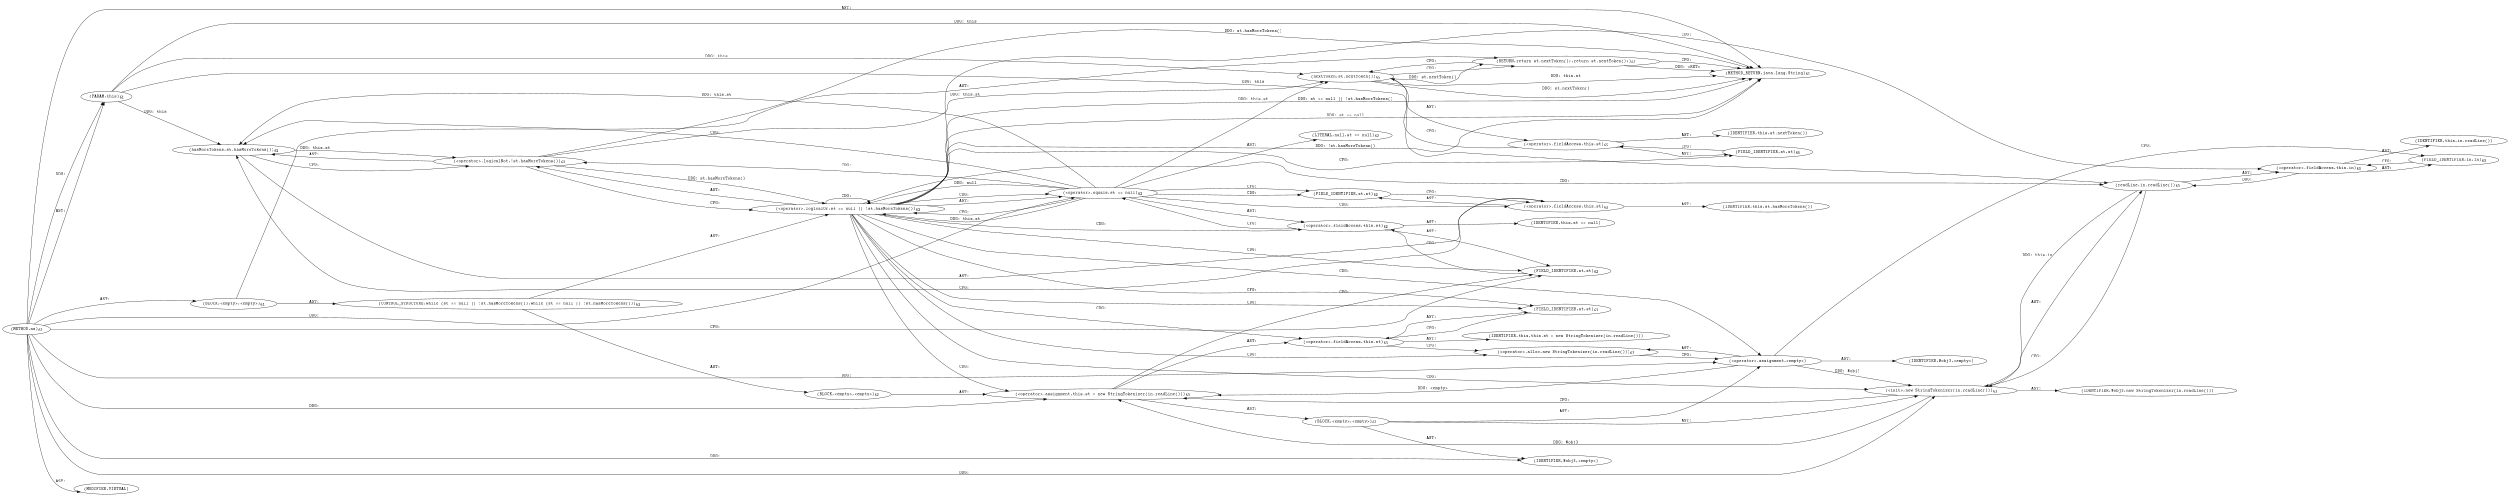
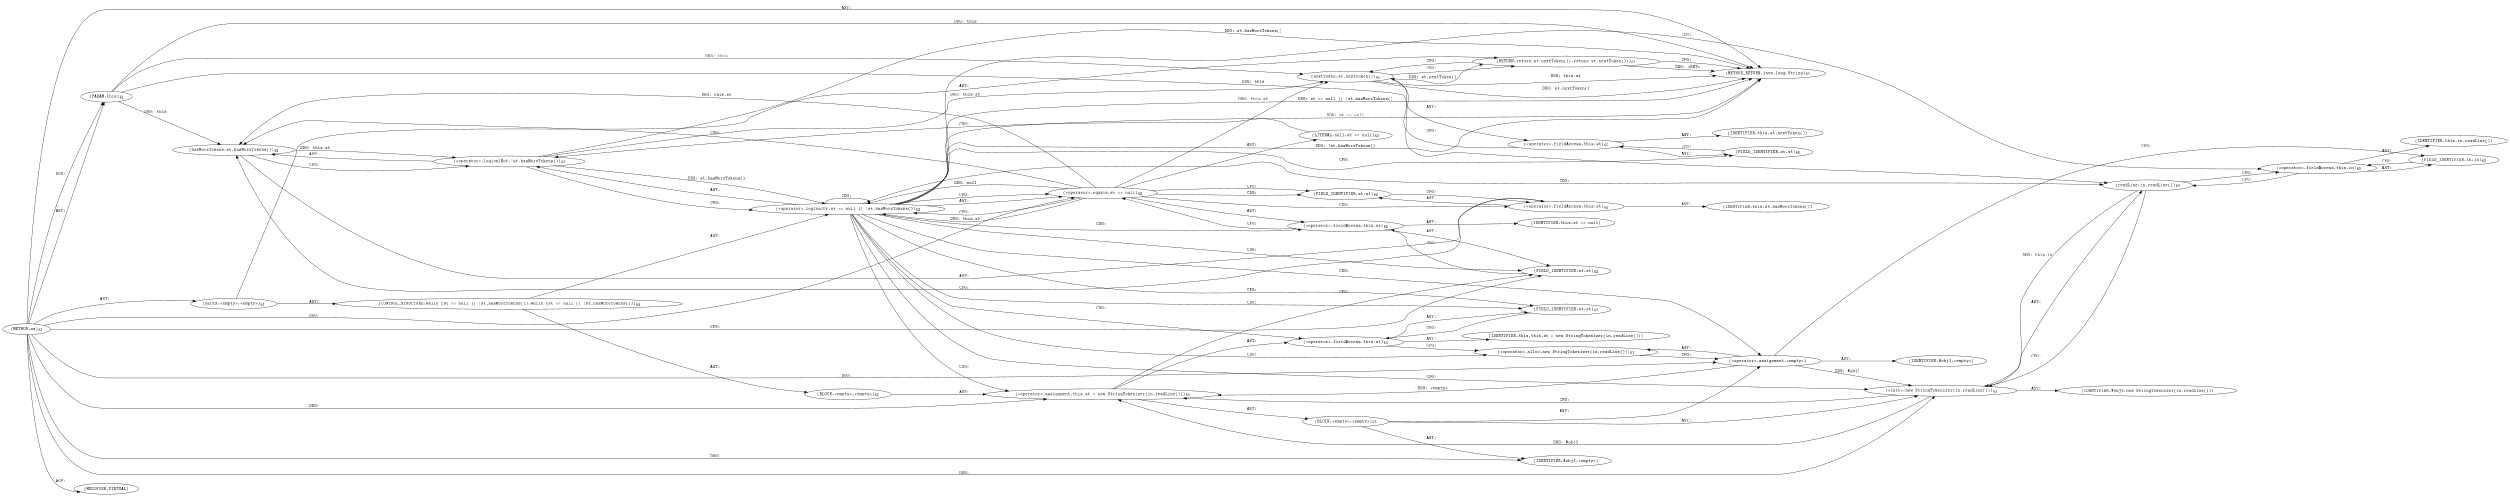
edge "(<operator>.equals,st == null)" -> "(<operator>.logicalNot,!st.hasMoreTokens())": now "(LITERAL,null,st == null)" -> "(<operator>.logicalNot,!st.hasMoreTokens())"
edge "(readLine,in.readLine())" -> "(<operator>.fieldAccess,this.in)": label "AST: " -> "CDG: "
edge "(<operator>.fieldAccess,this.in)" -> "(readLine,in.readLine())": label "DDG: " -> "CFG: "
